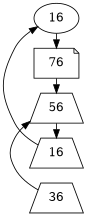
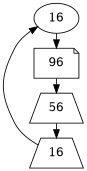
node "76": label "76" -> "96"
node "36": removed
